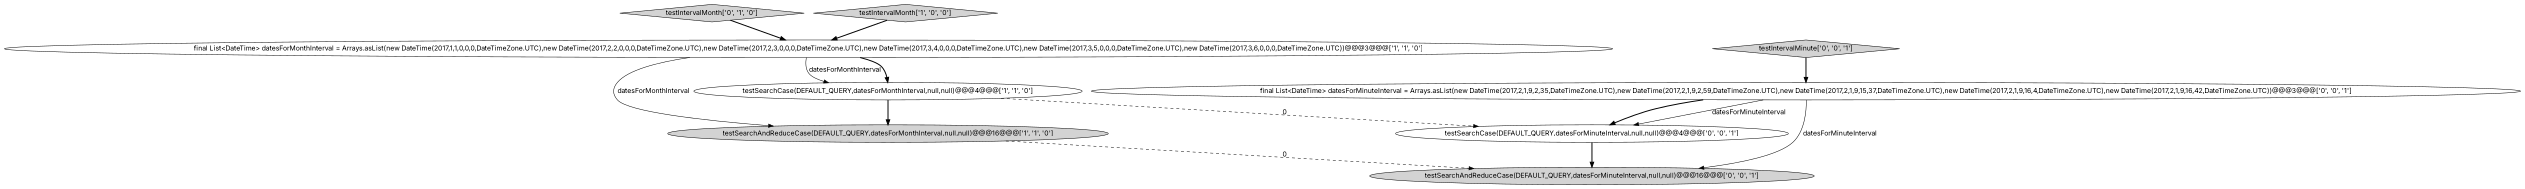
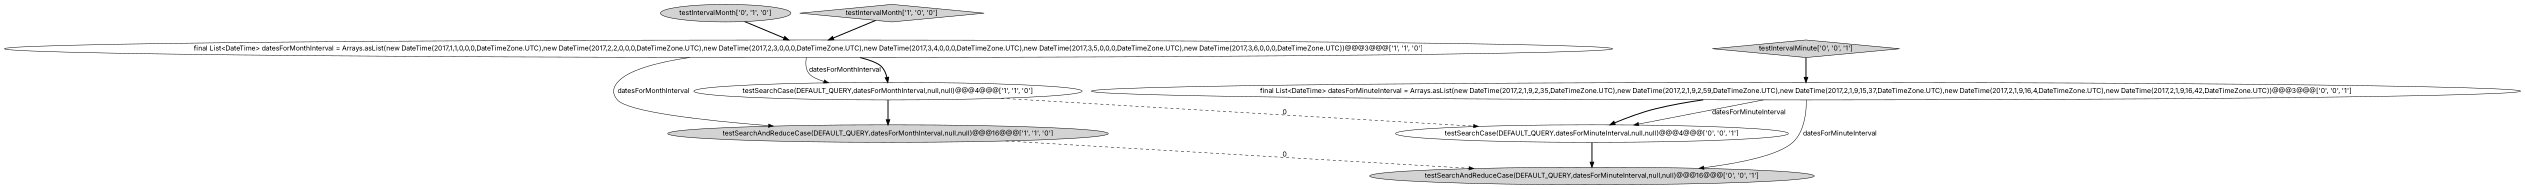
node "testIntervalMonth['0', '1', '0']": shape diamond -> ellipse
